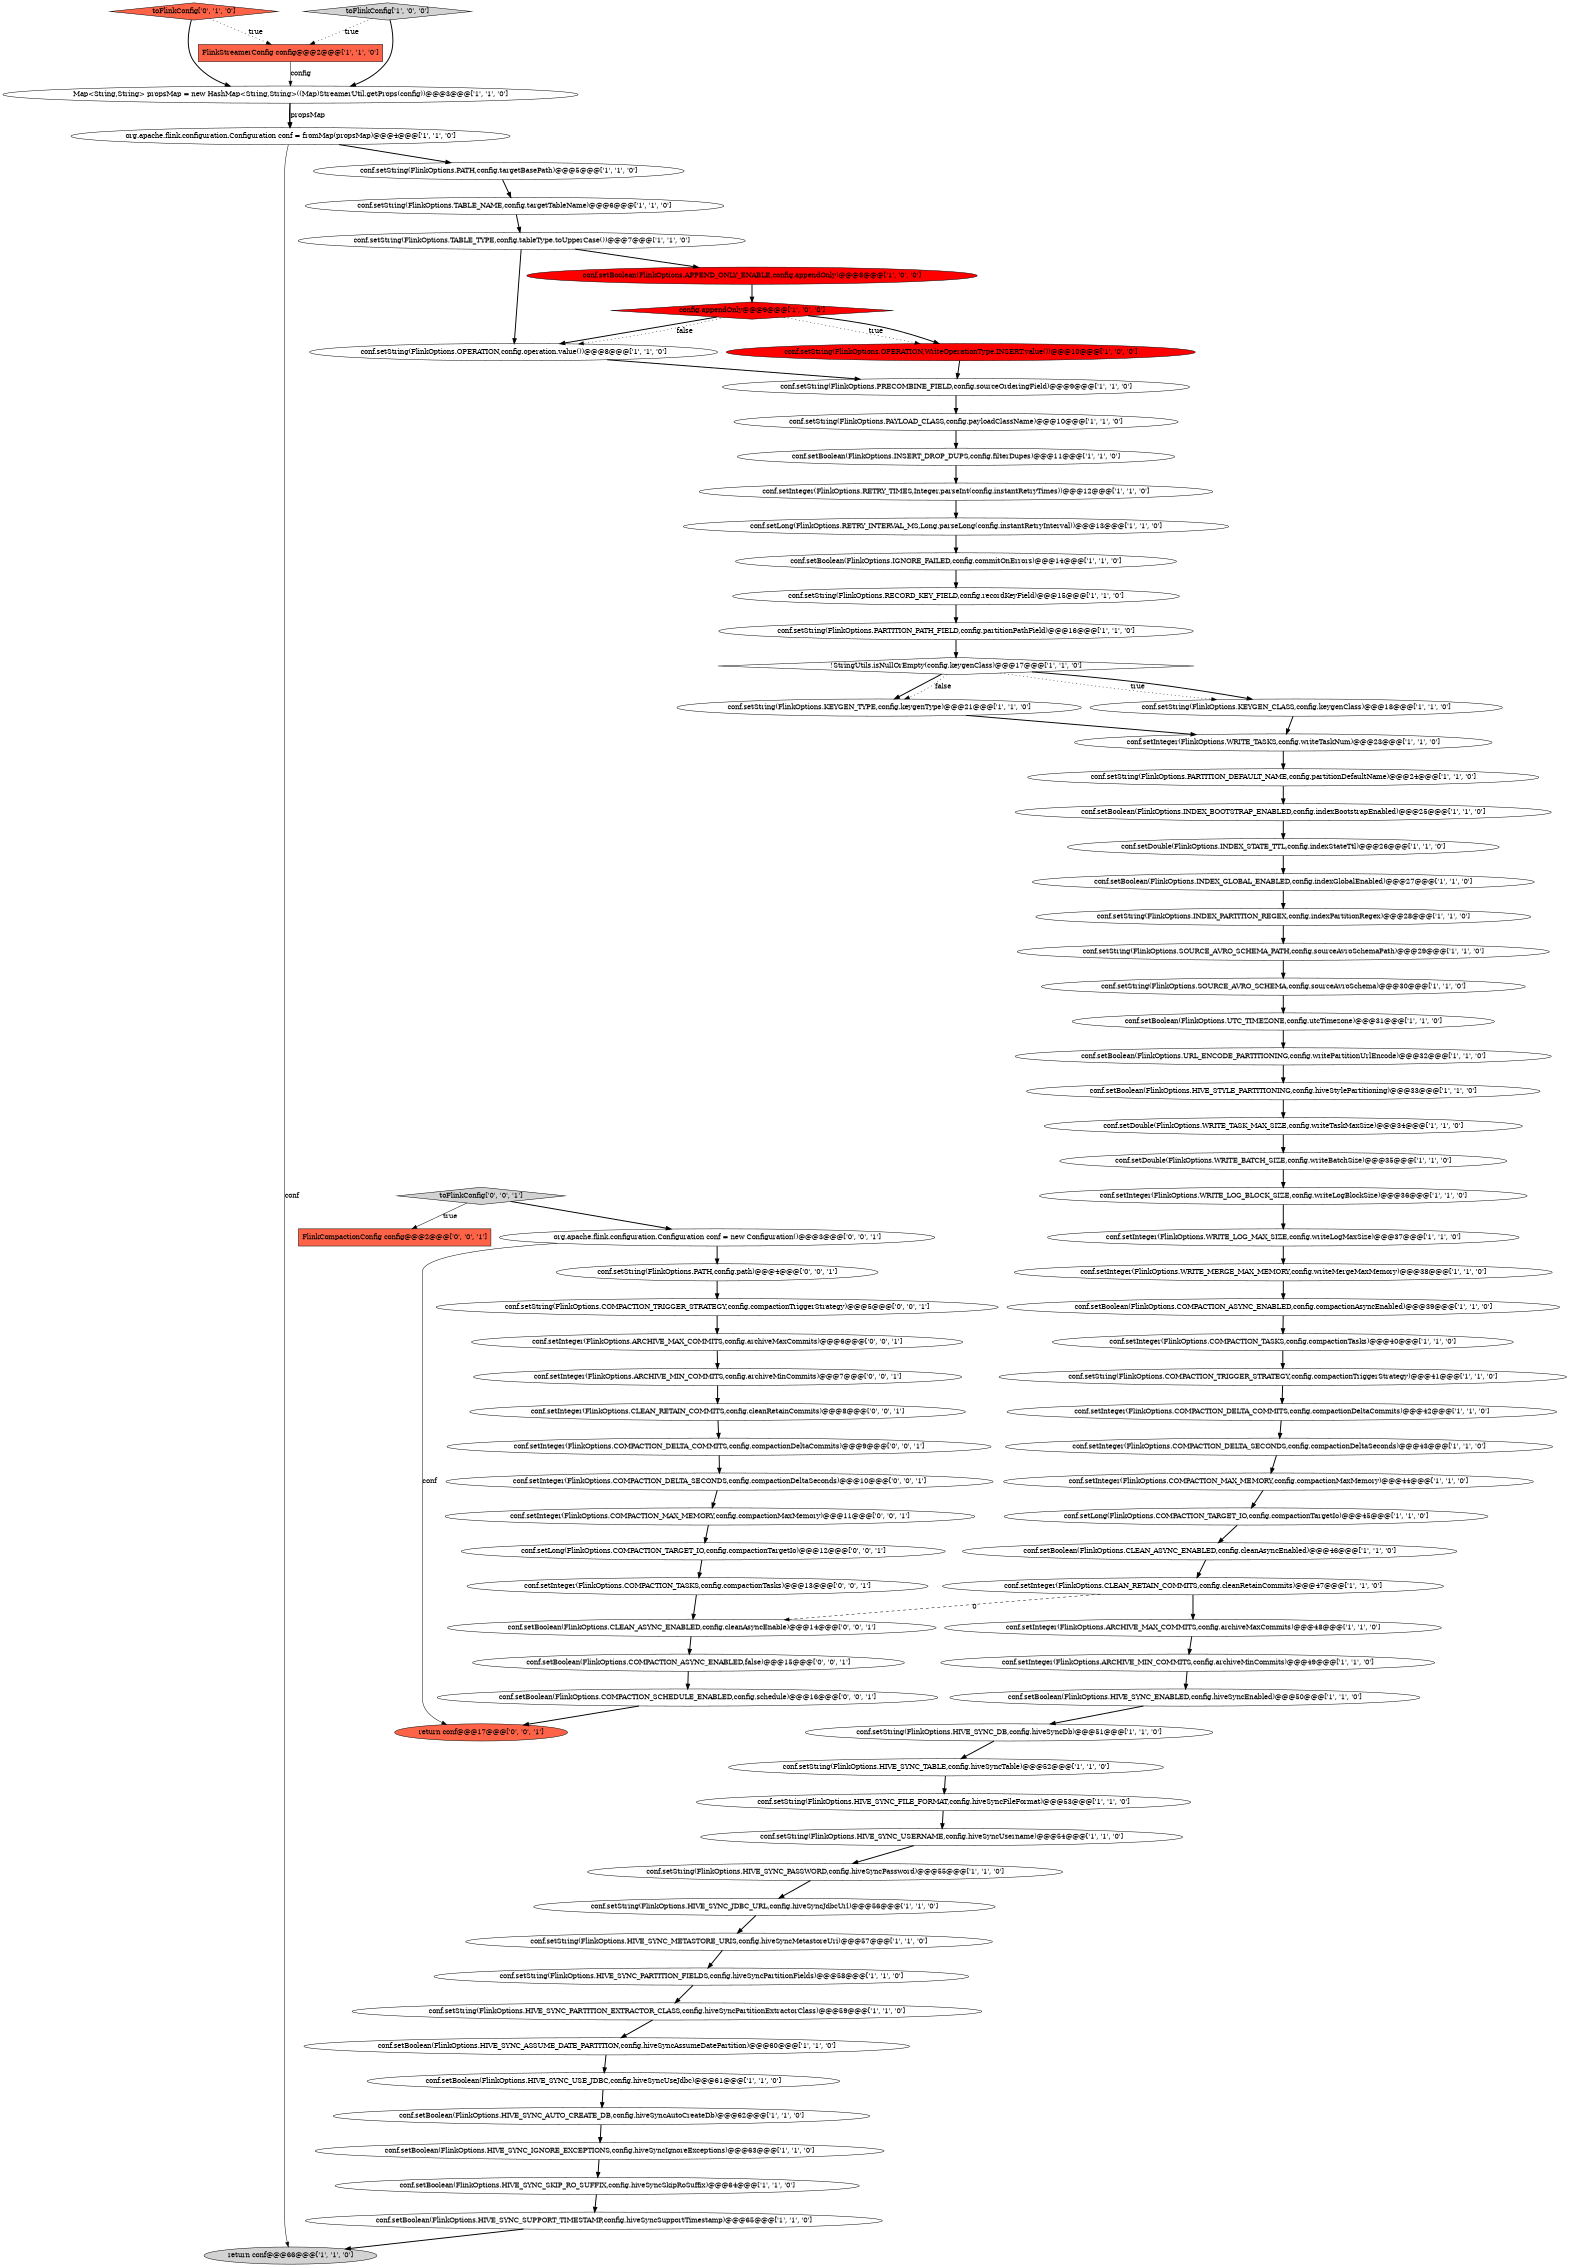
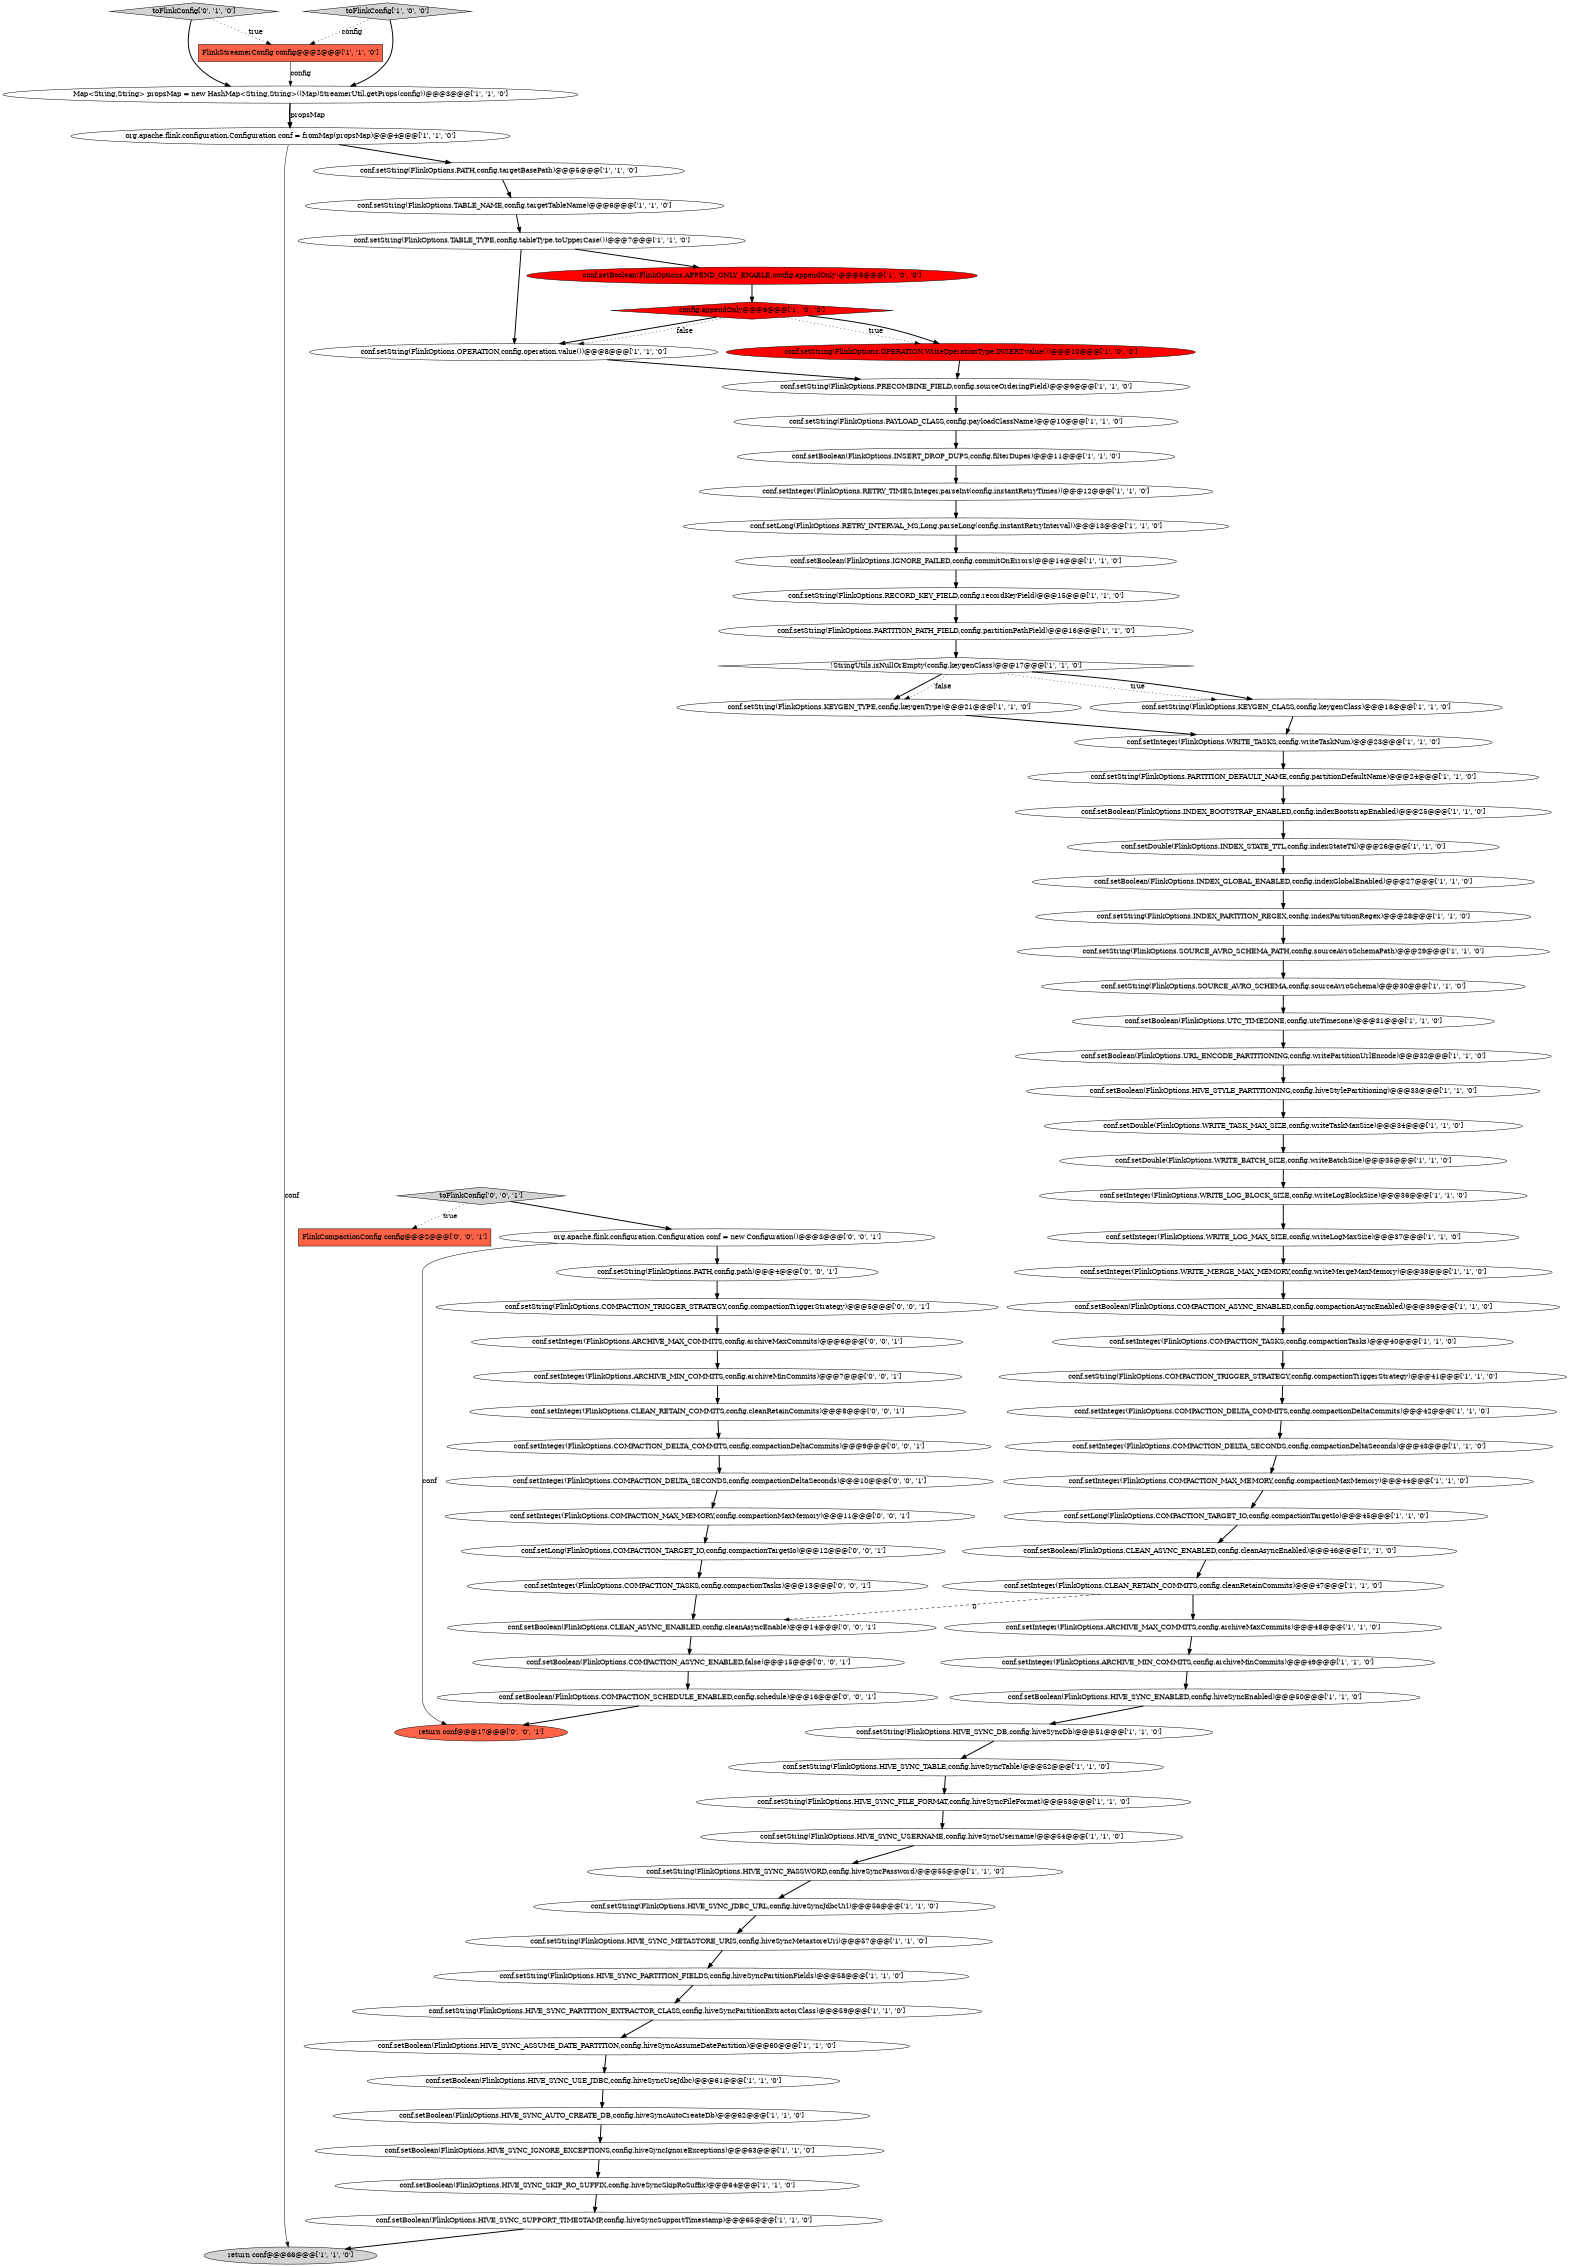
node "toFlinkConfig['0', '1', '0']": fillcolor tomato -> lightgray
edge "toFlinkConfig['1', '0', '0']" -> "FlinkStreamerConfig config@@@2@@@['1', '1', '0']": label "true" -> "config"
edge "toFlinkConfig['0', '0', '1']" -> "FlinkCompactionConfig config@@@2@@@['0', '0', '1']": style solid -> dotted
